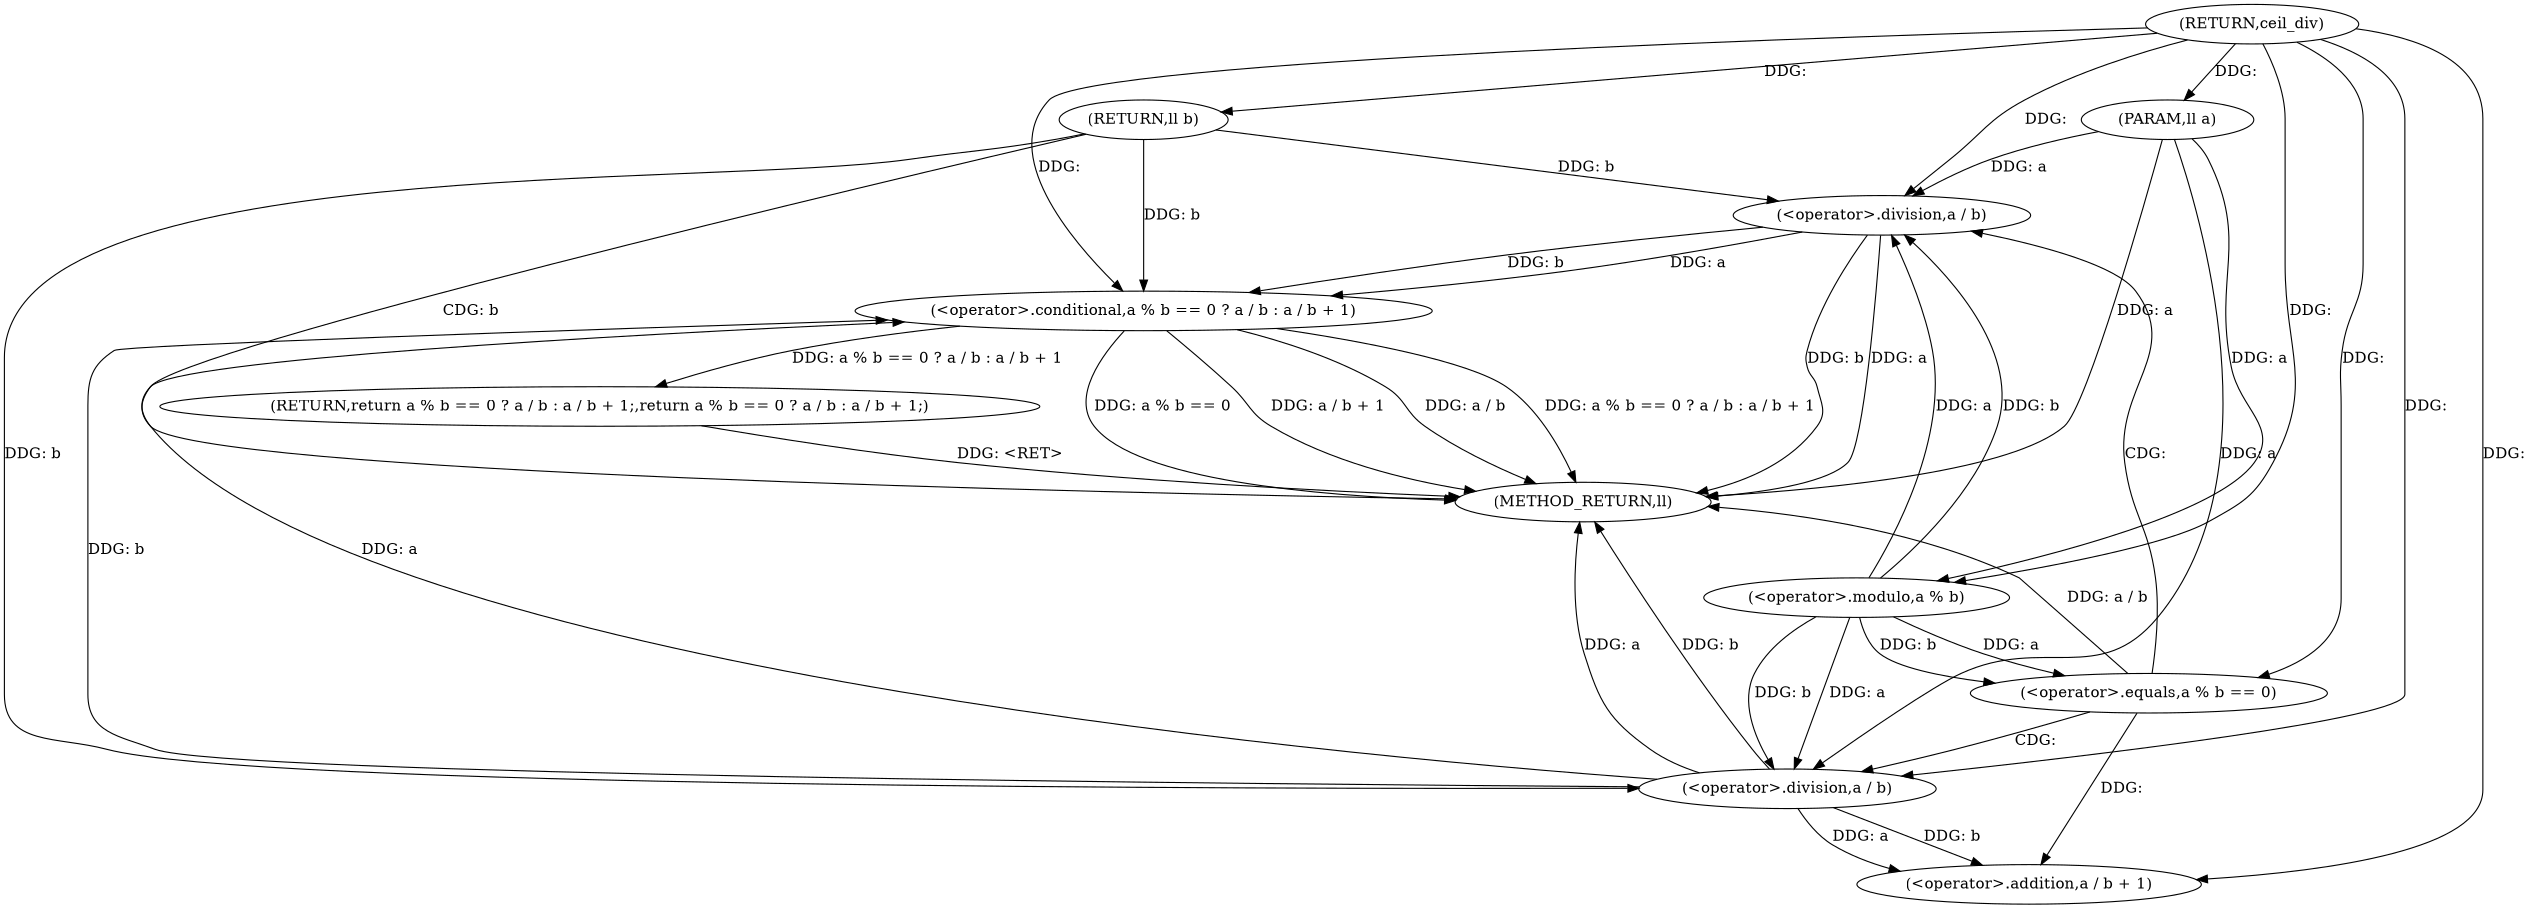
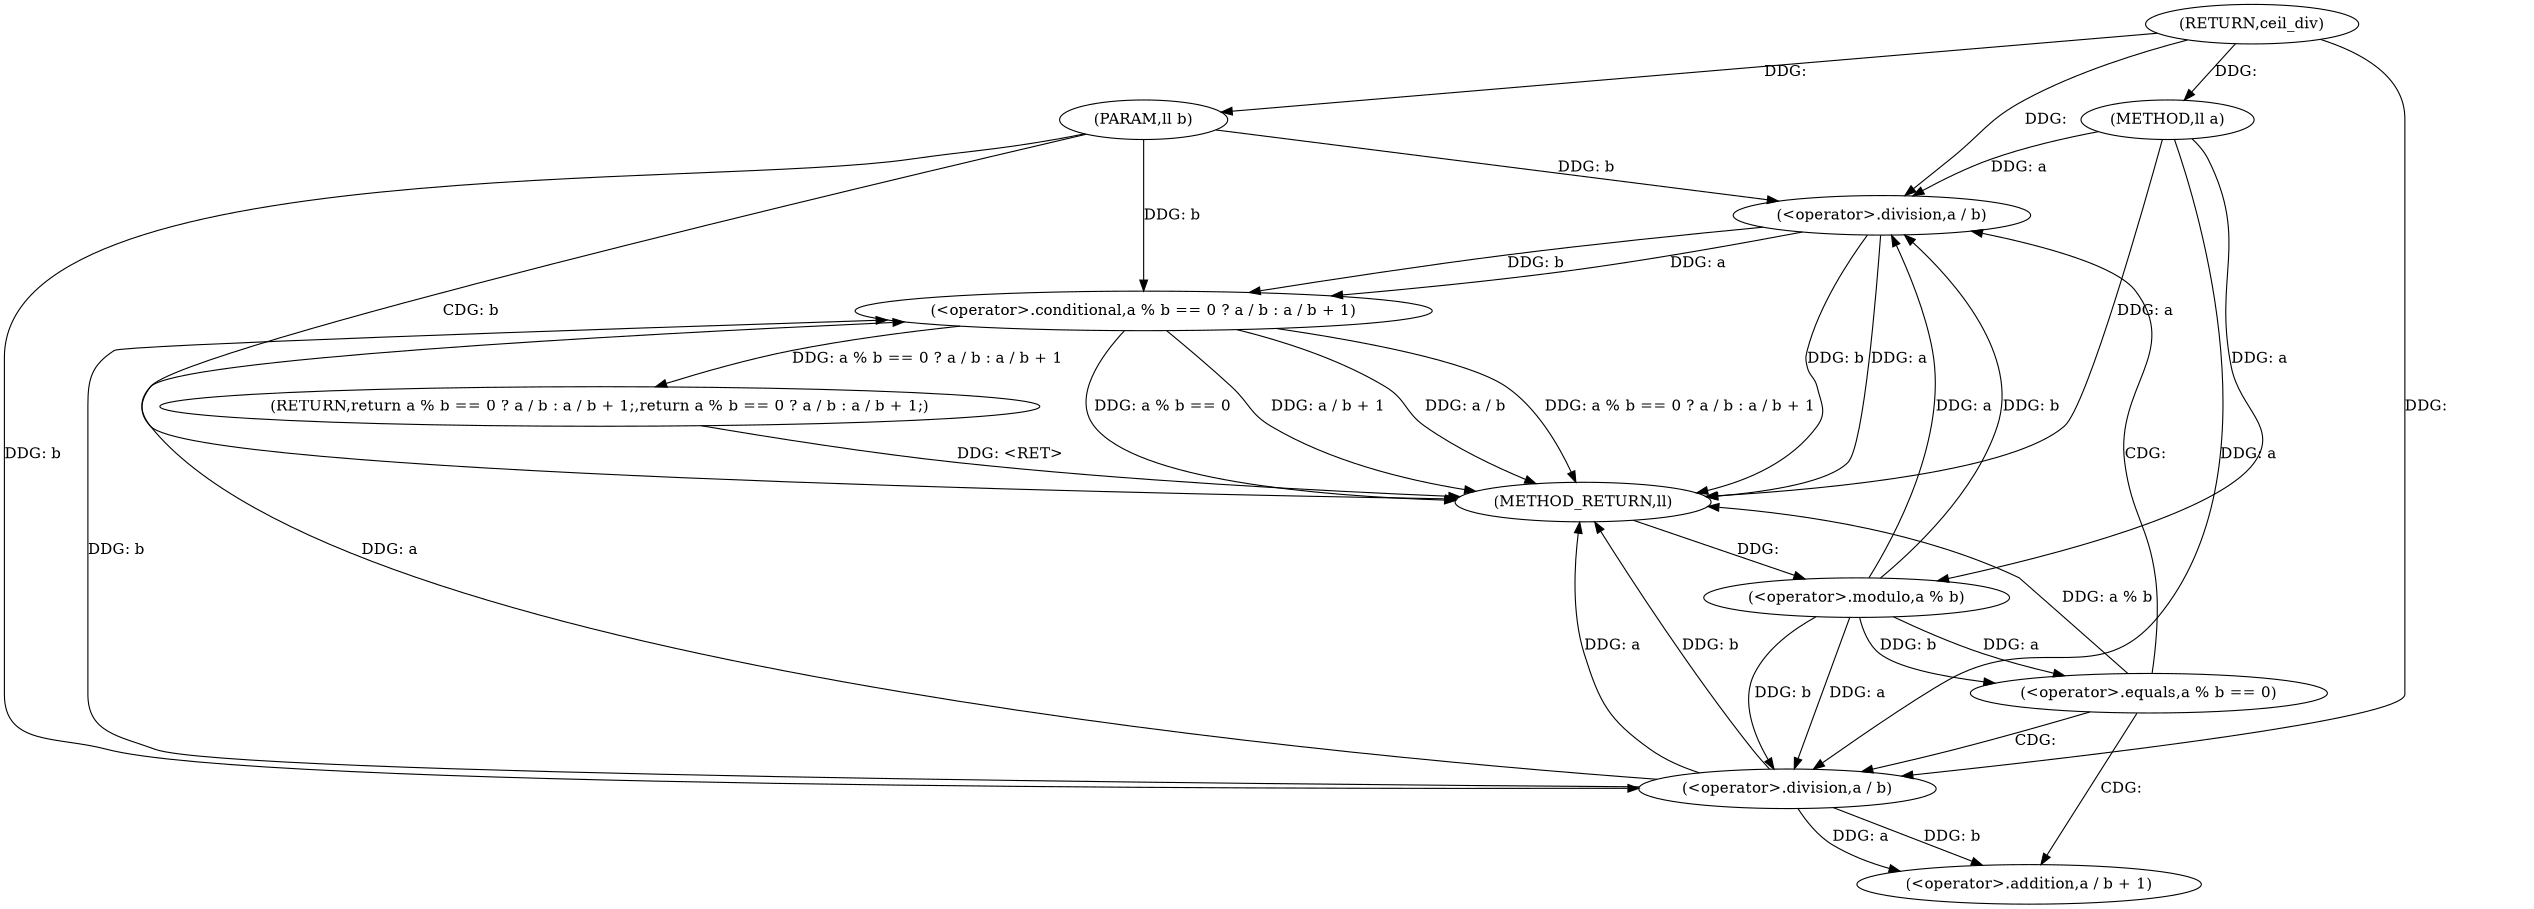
edge "(RETURN,ceil_div)" -> "(<operator>.conditional,a % b == 0 ? a / b : a / b + 1)": removed, label "DDG:"
node "(RETURN,ll b)": label "(RETURN,ll b)" -> "(PARAM,ll b)"
node "(PARAM,ll a)": label "(PARAM,ll a)" -> "(METHOD,ll a)"
edge "(RETURN,ceil_div)" -> "(<operator>.equals,a % b == 0)": removed, label "DDG:"
edge "(RETURN,ceil_div)" -> "(<operator>.modulo,a % b)": now "(METHOD_RETURN,ll)" -> "(<operator>.modulo,a % b)"
edge "(RETURN,ceil_div)" -> "(<operator>.addition,a / b + 1)": removed, label "DDG:"
edge "(<operator>.equals,a % b == 0)" -> "(METHOD_RETURN,ll)": label "DDG: a / b" -> "DDG: a % b"
edge "(<operator>.equals,a % b == 0)" -> "(<operator>.addition,a / b + 1)": label "DDG: " -> "CDG: "
